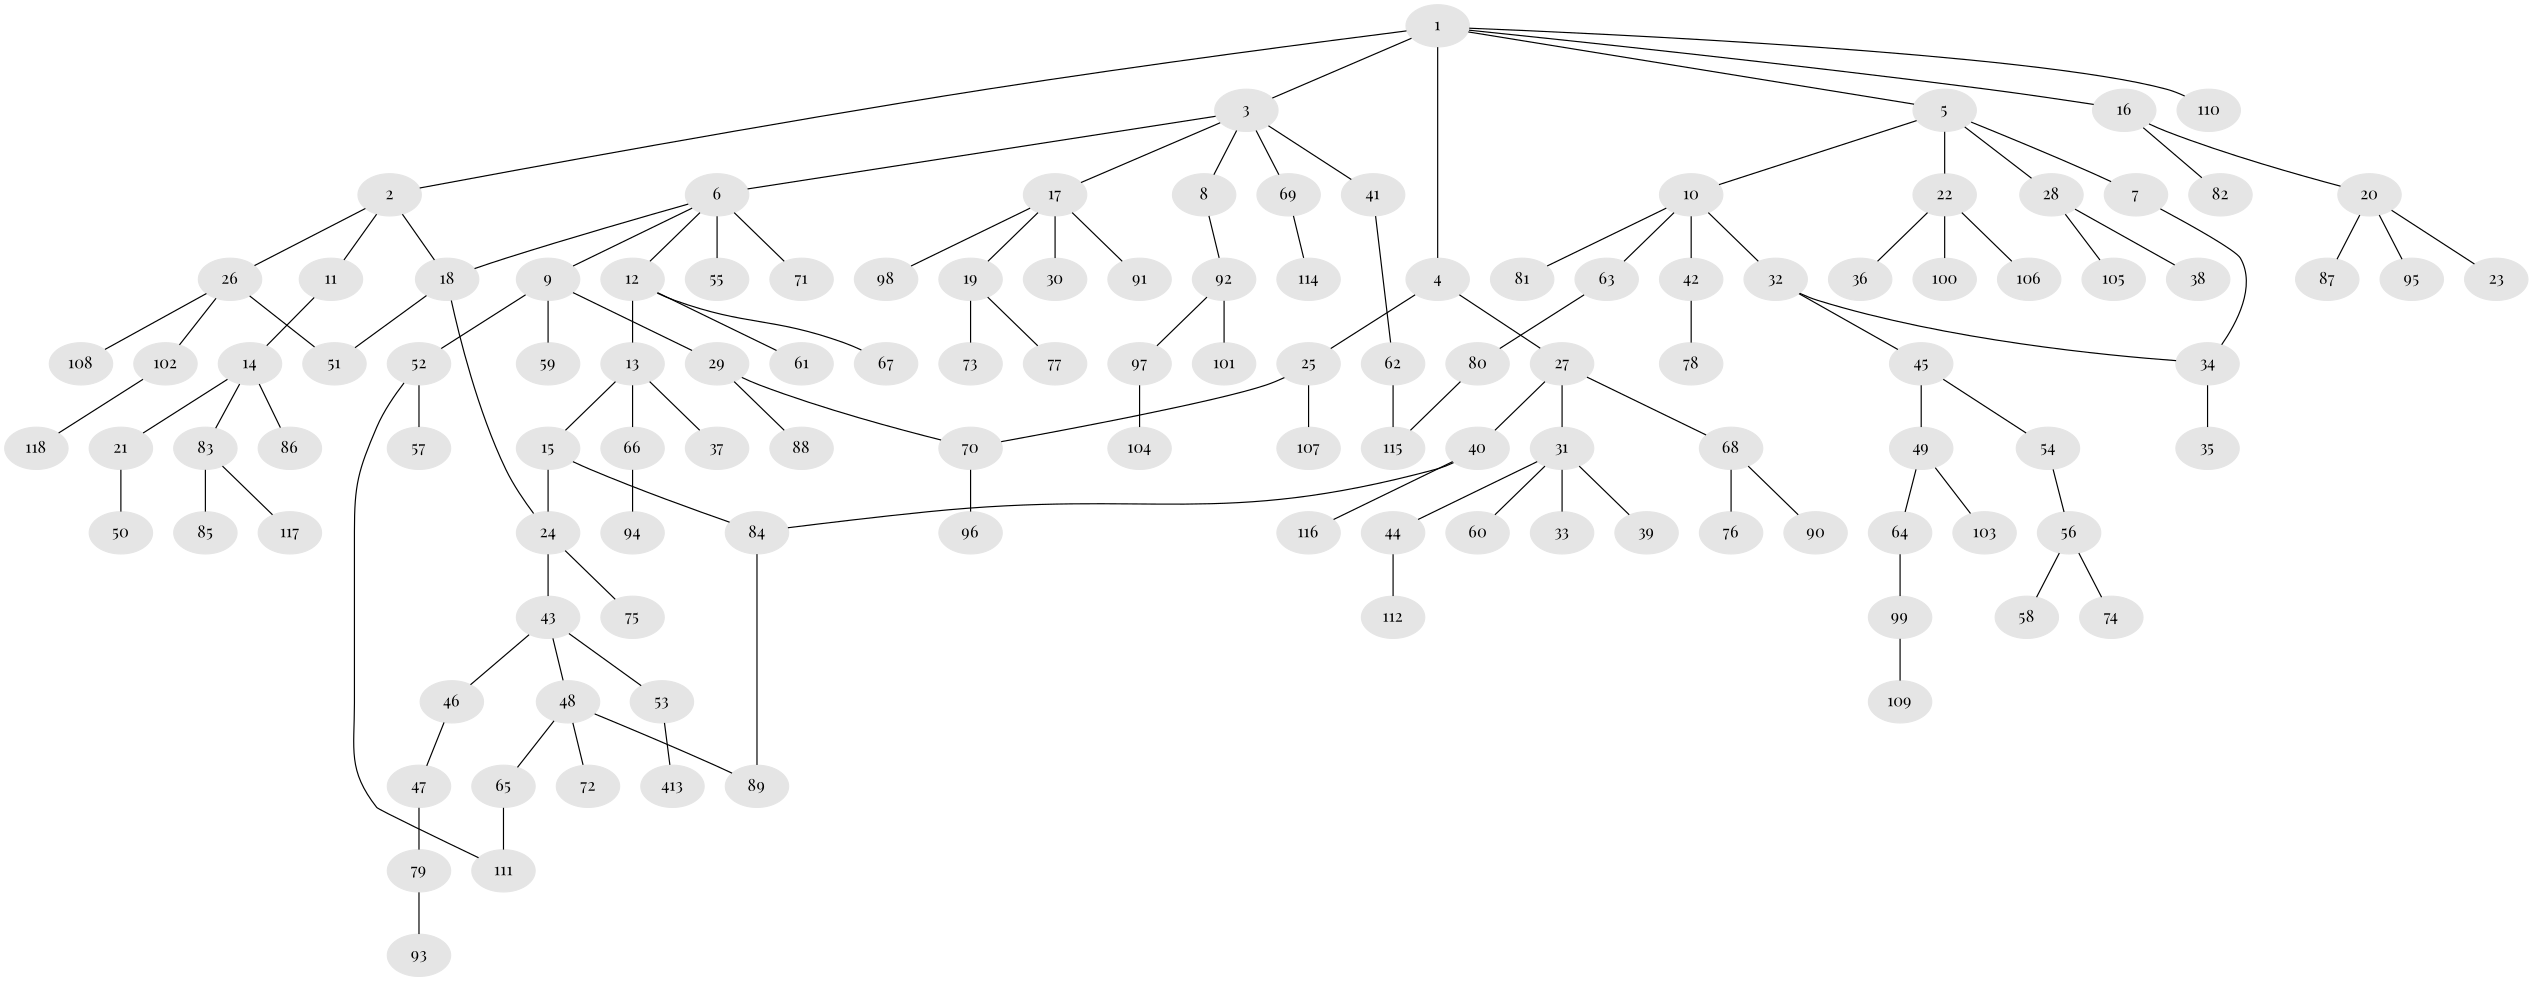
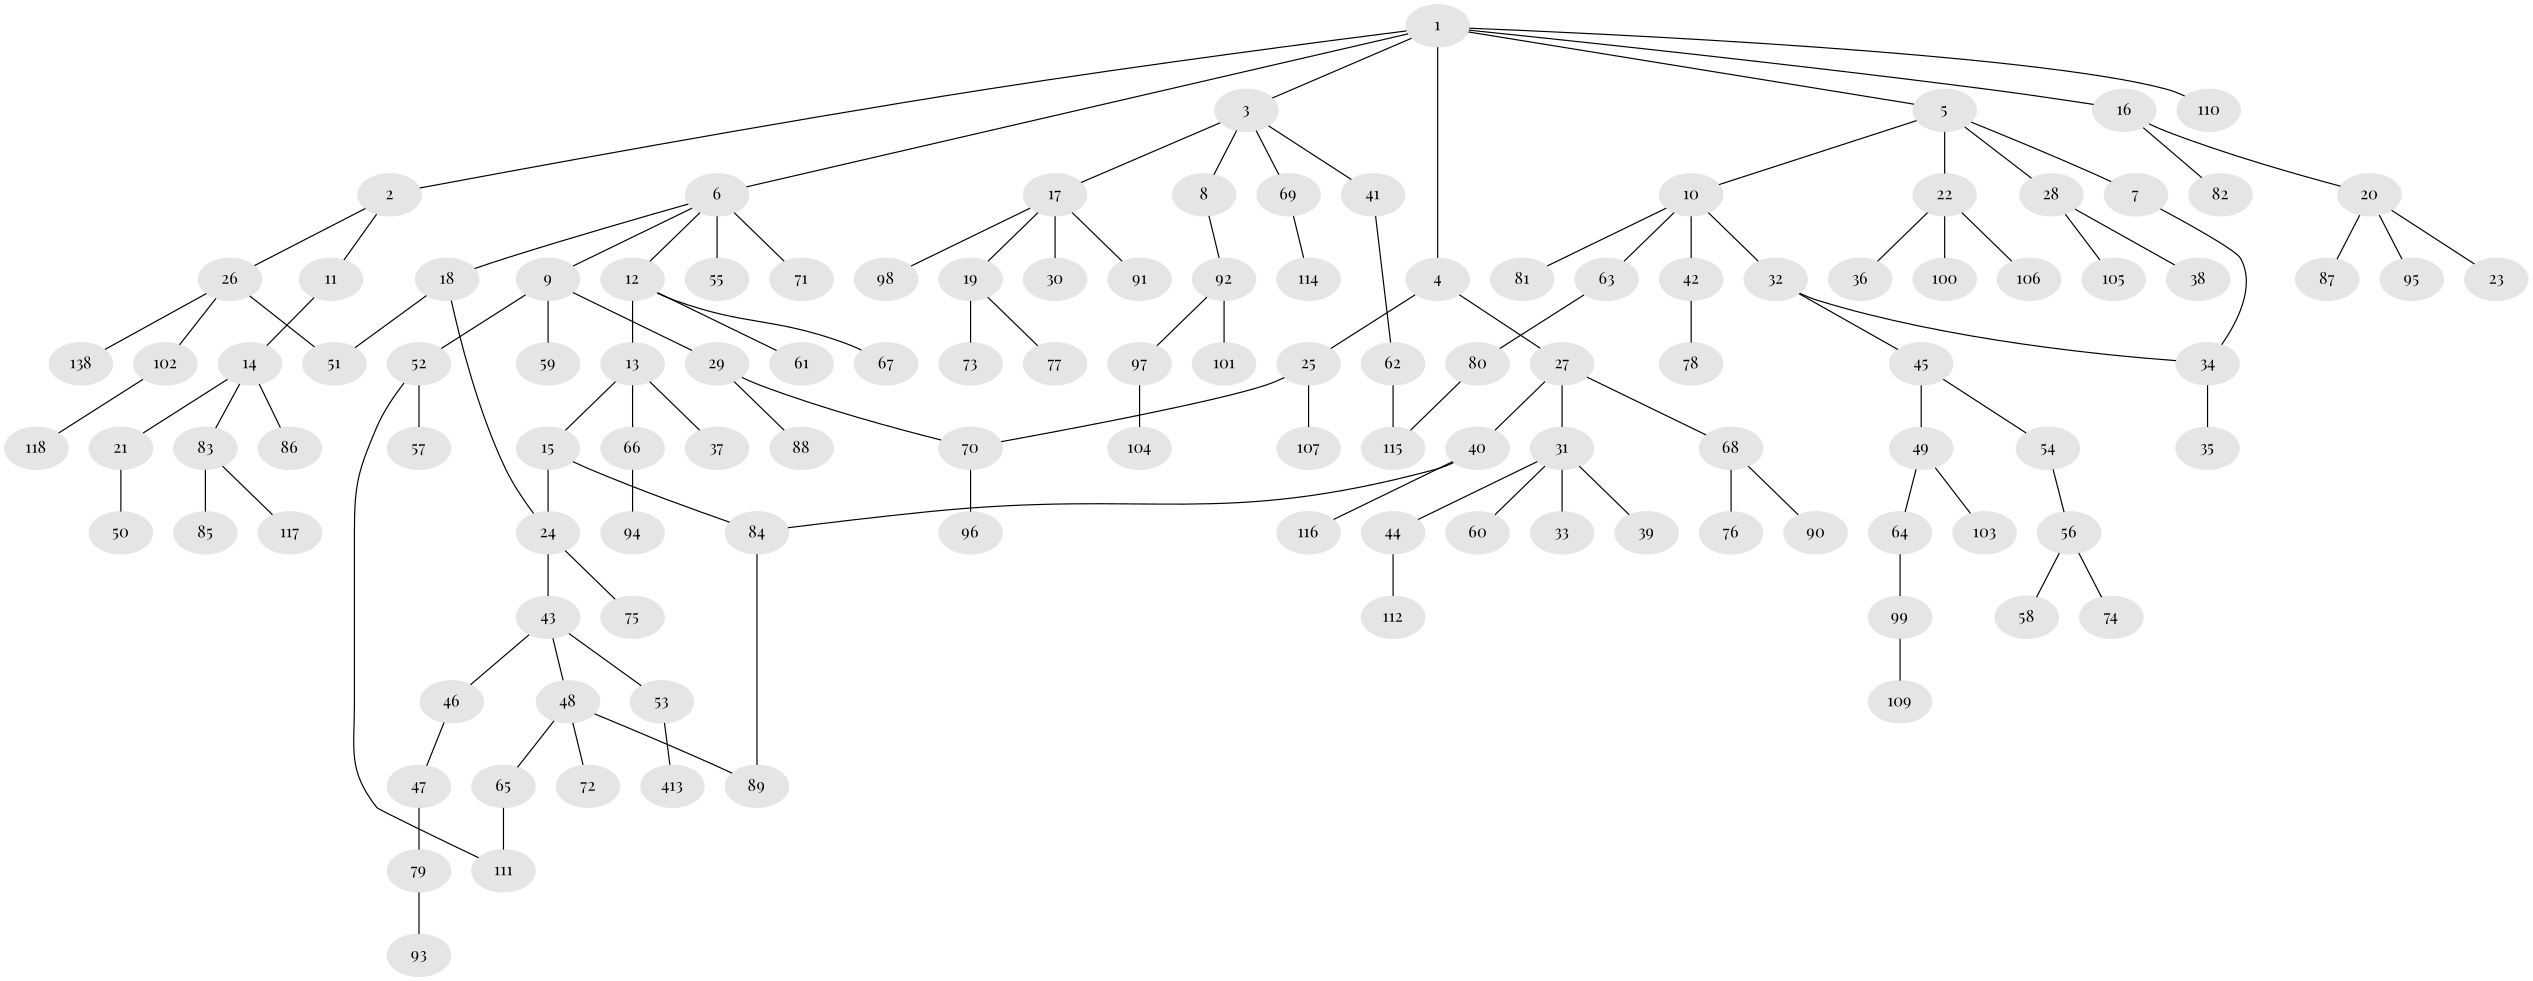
edge "3" -- "6": now "1" -- "6"
edge "2" -- "18": removed
node "108": label "108" -> "138"
